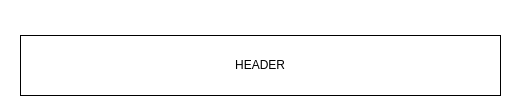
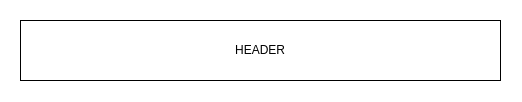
node "HEADER": moved (261, 66) -> (261, 51)
